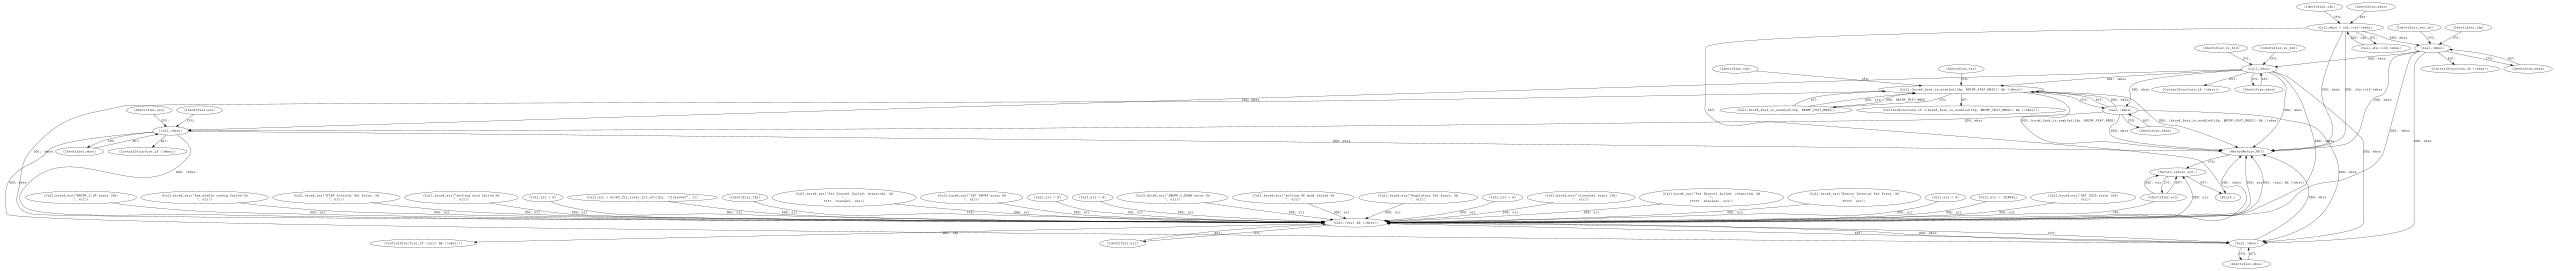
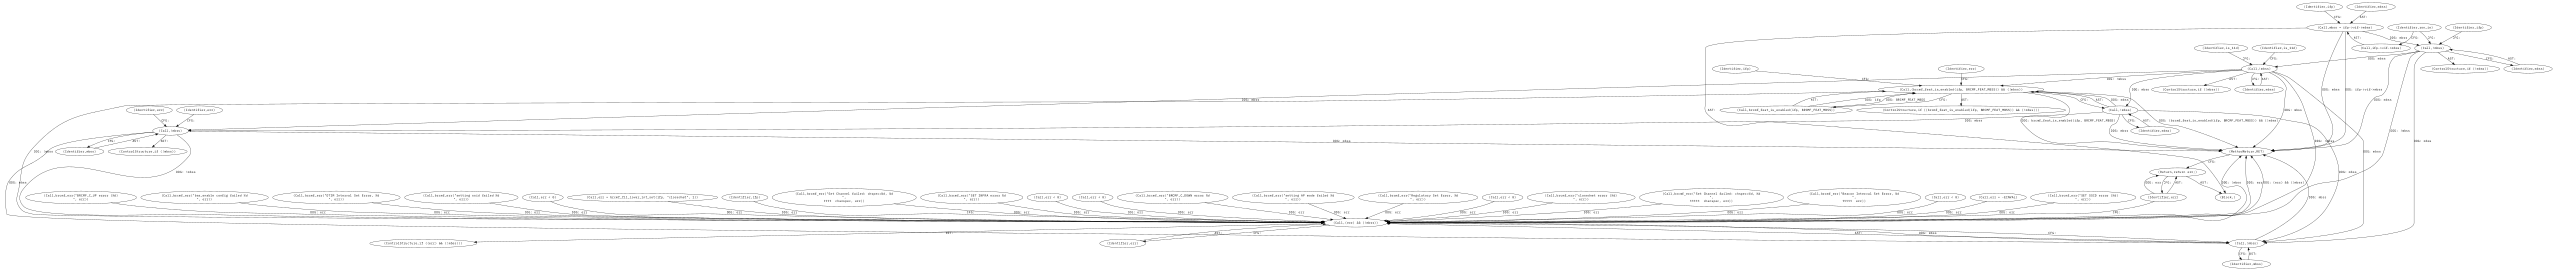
edge "(Call,mbss = ifp->vif->mbss)" -> "(Call,ifp->vif->mbss)": now "(Identifier,rsn_ie)" -> "(Call,ifp->vif->mbss)"
edge "(Call,ifp->vif->mbss)" -> "(Call,mbss = ifp->vif->mbss)": label "DDG: ifp" -> "AST: "
edge "(Call,(err) && (!mbss))" -> "(Return,return err;)": removed, label "DDG: err"
edge "(Call,(err) && (!mbss))" -> "(ControlStructure,if ((err) && (!mbss)))": label "DDG: ifp" -> "AST: "
